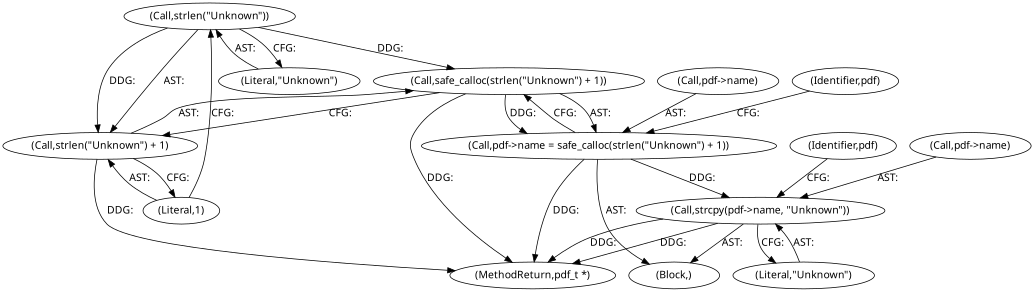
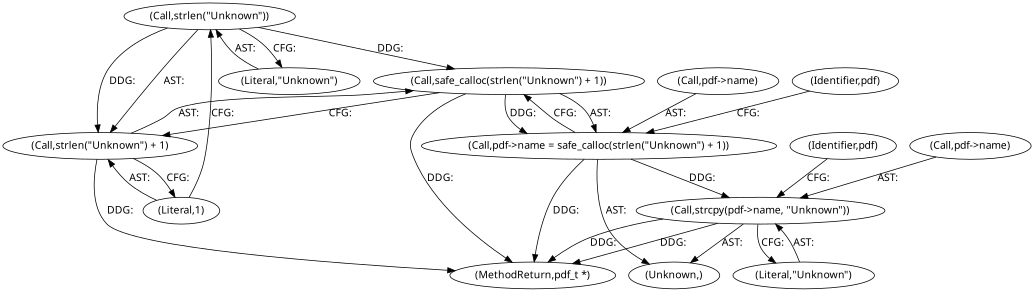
node "(Block,)": label "(Block,)" -> "(Unknown,)"
